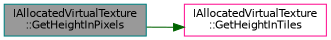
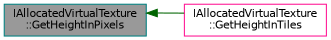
edge "IAllocatedVirtualTexture ::GetHeightInPixels" -> "IAllocatedVirtualTexture ::GetHeightInTiles": reversed
